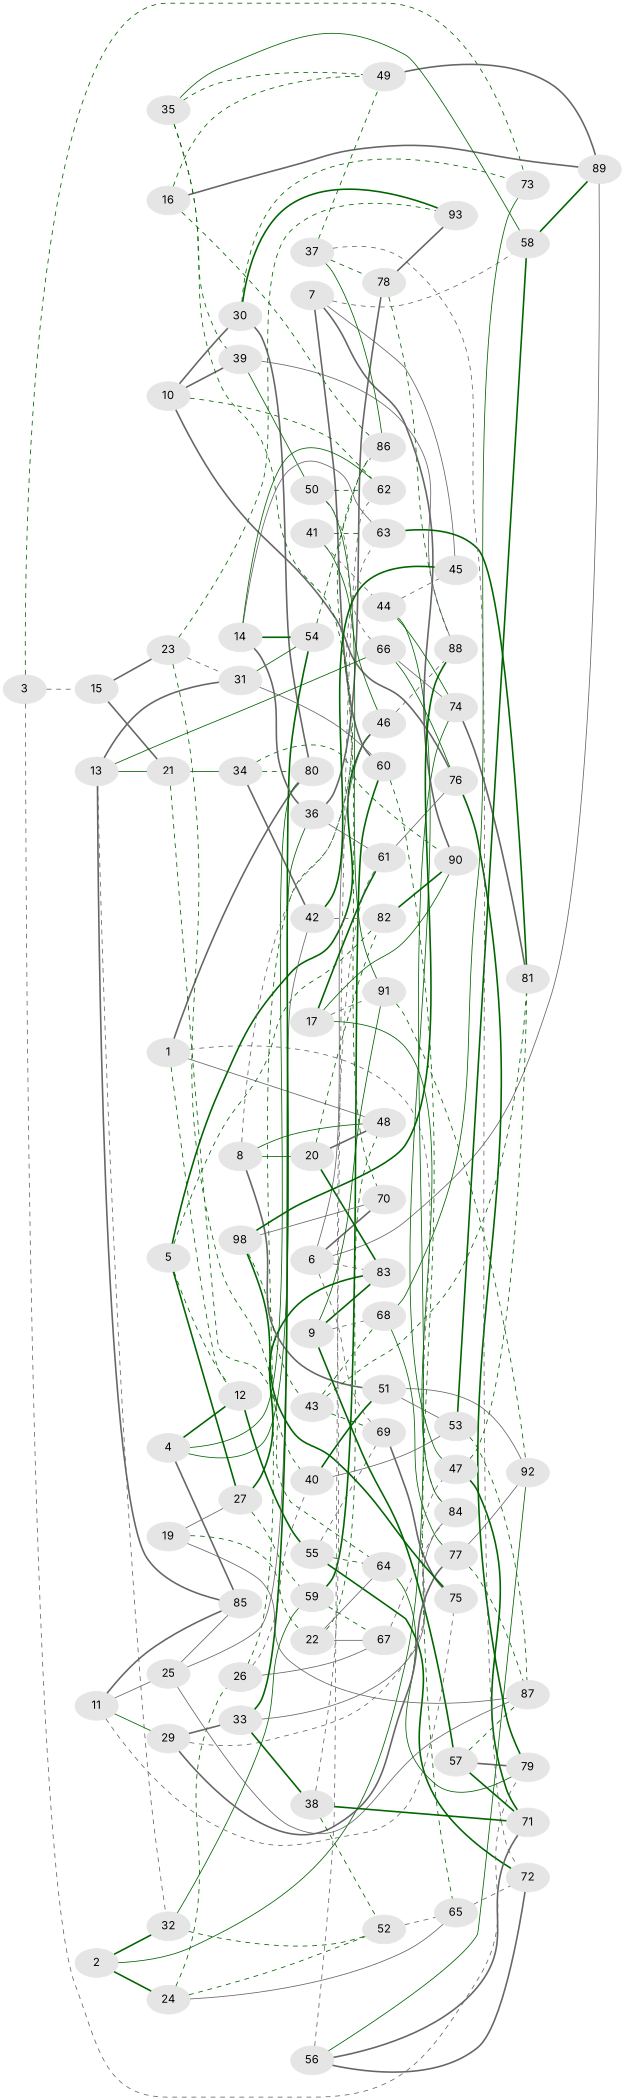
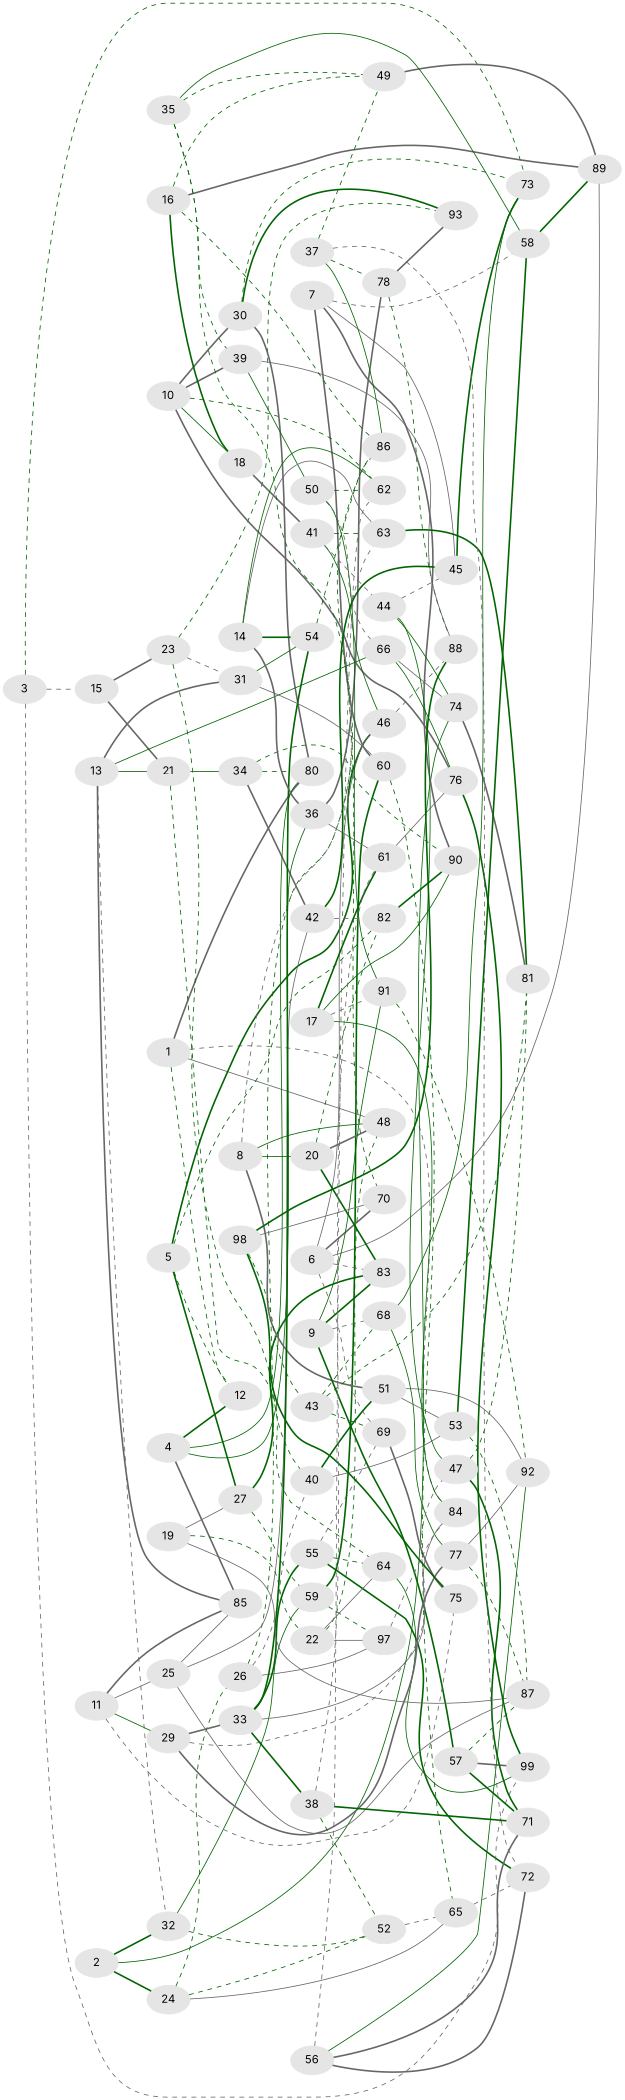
edge "73" -- "45": added
node "18": added
edge "12" -- "55": now "33" -- "55"
node "67": label "67" -> "97"
node "79": label "79" -> "99"
